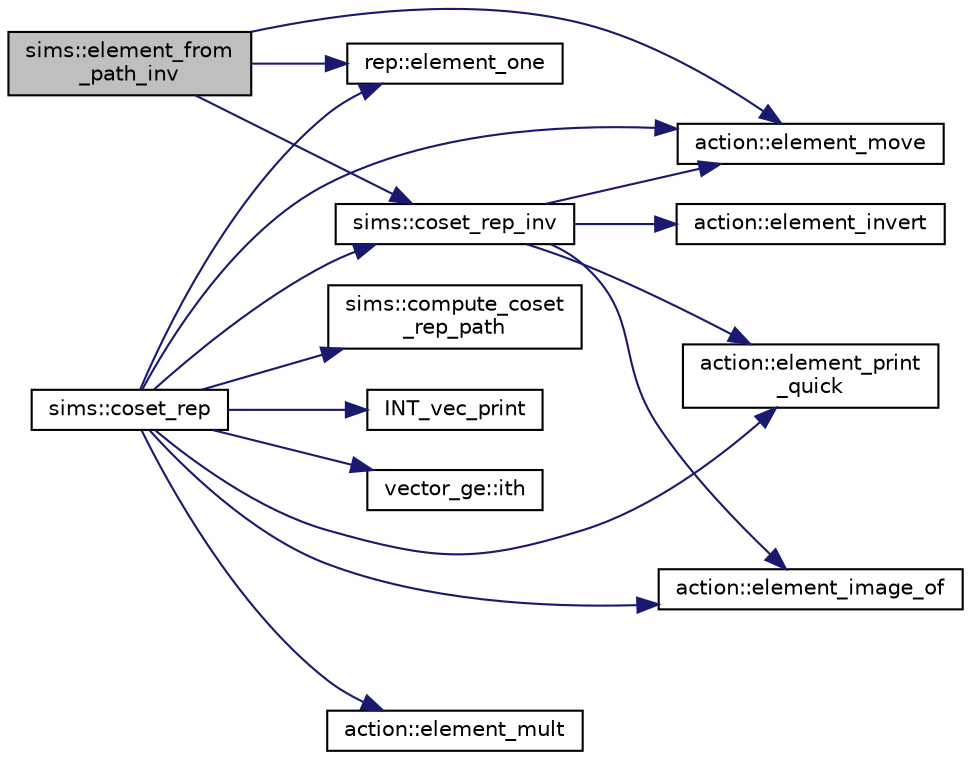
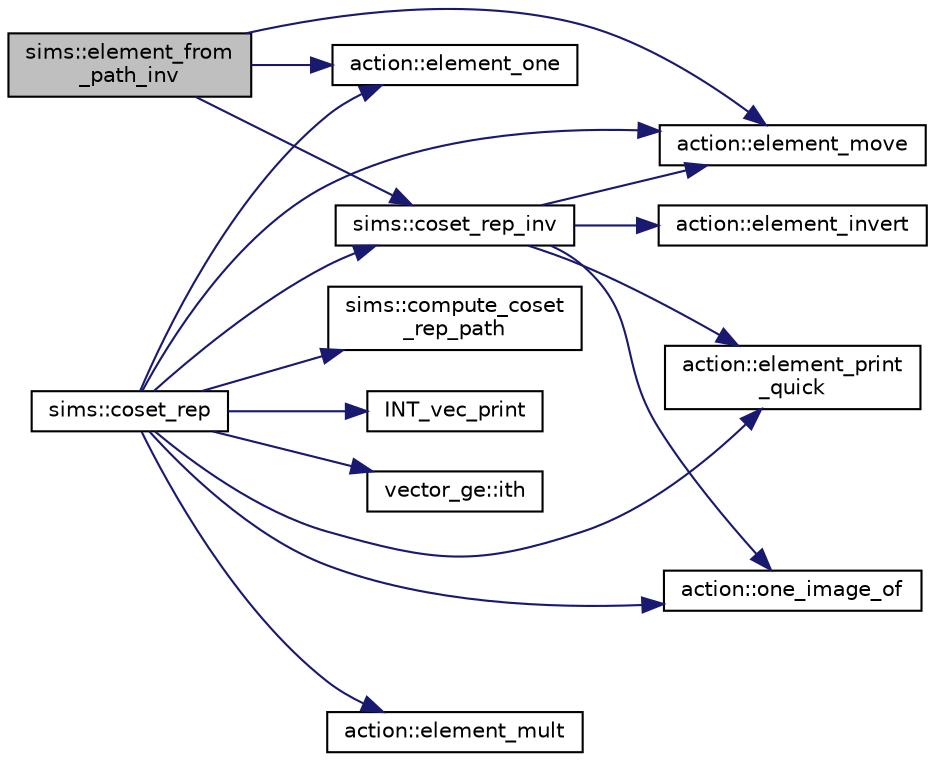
node "rep::element_one": label "rep::element_one" -> "action::element_one"
node "action::element_image_of": label "action::element_image_of" -> "action::one_image_of"
